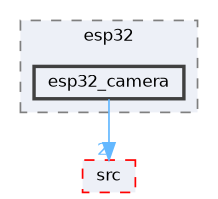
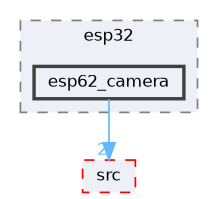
node "esp32_camera": label "esp32_camera" -> "esp62_camera"
